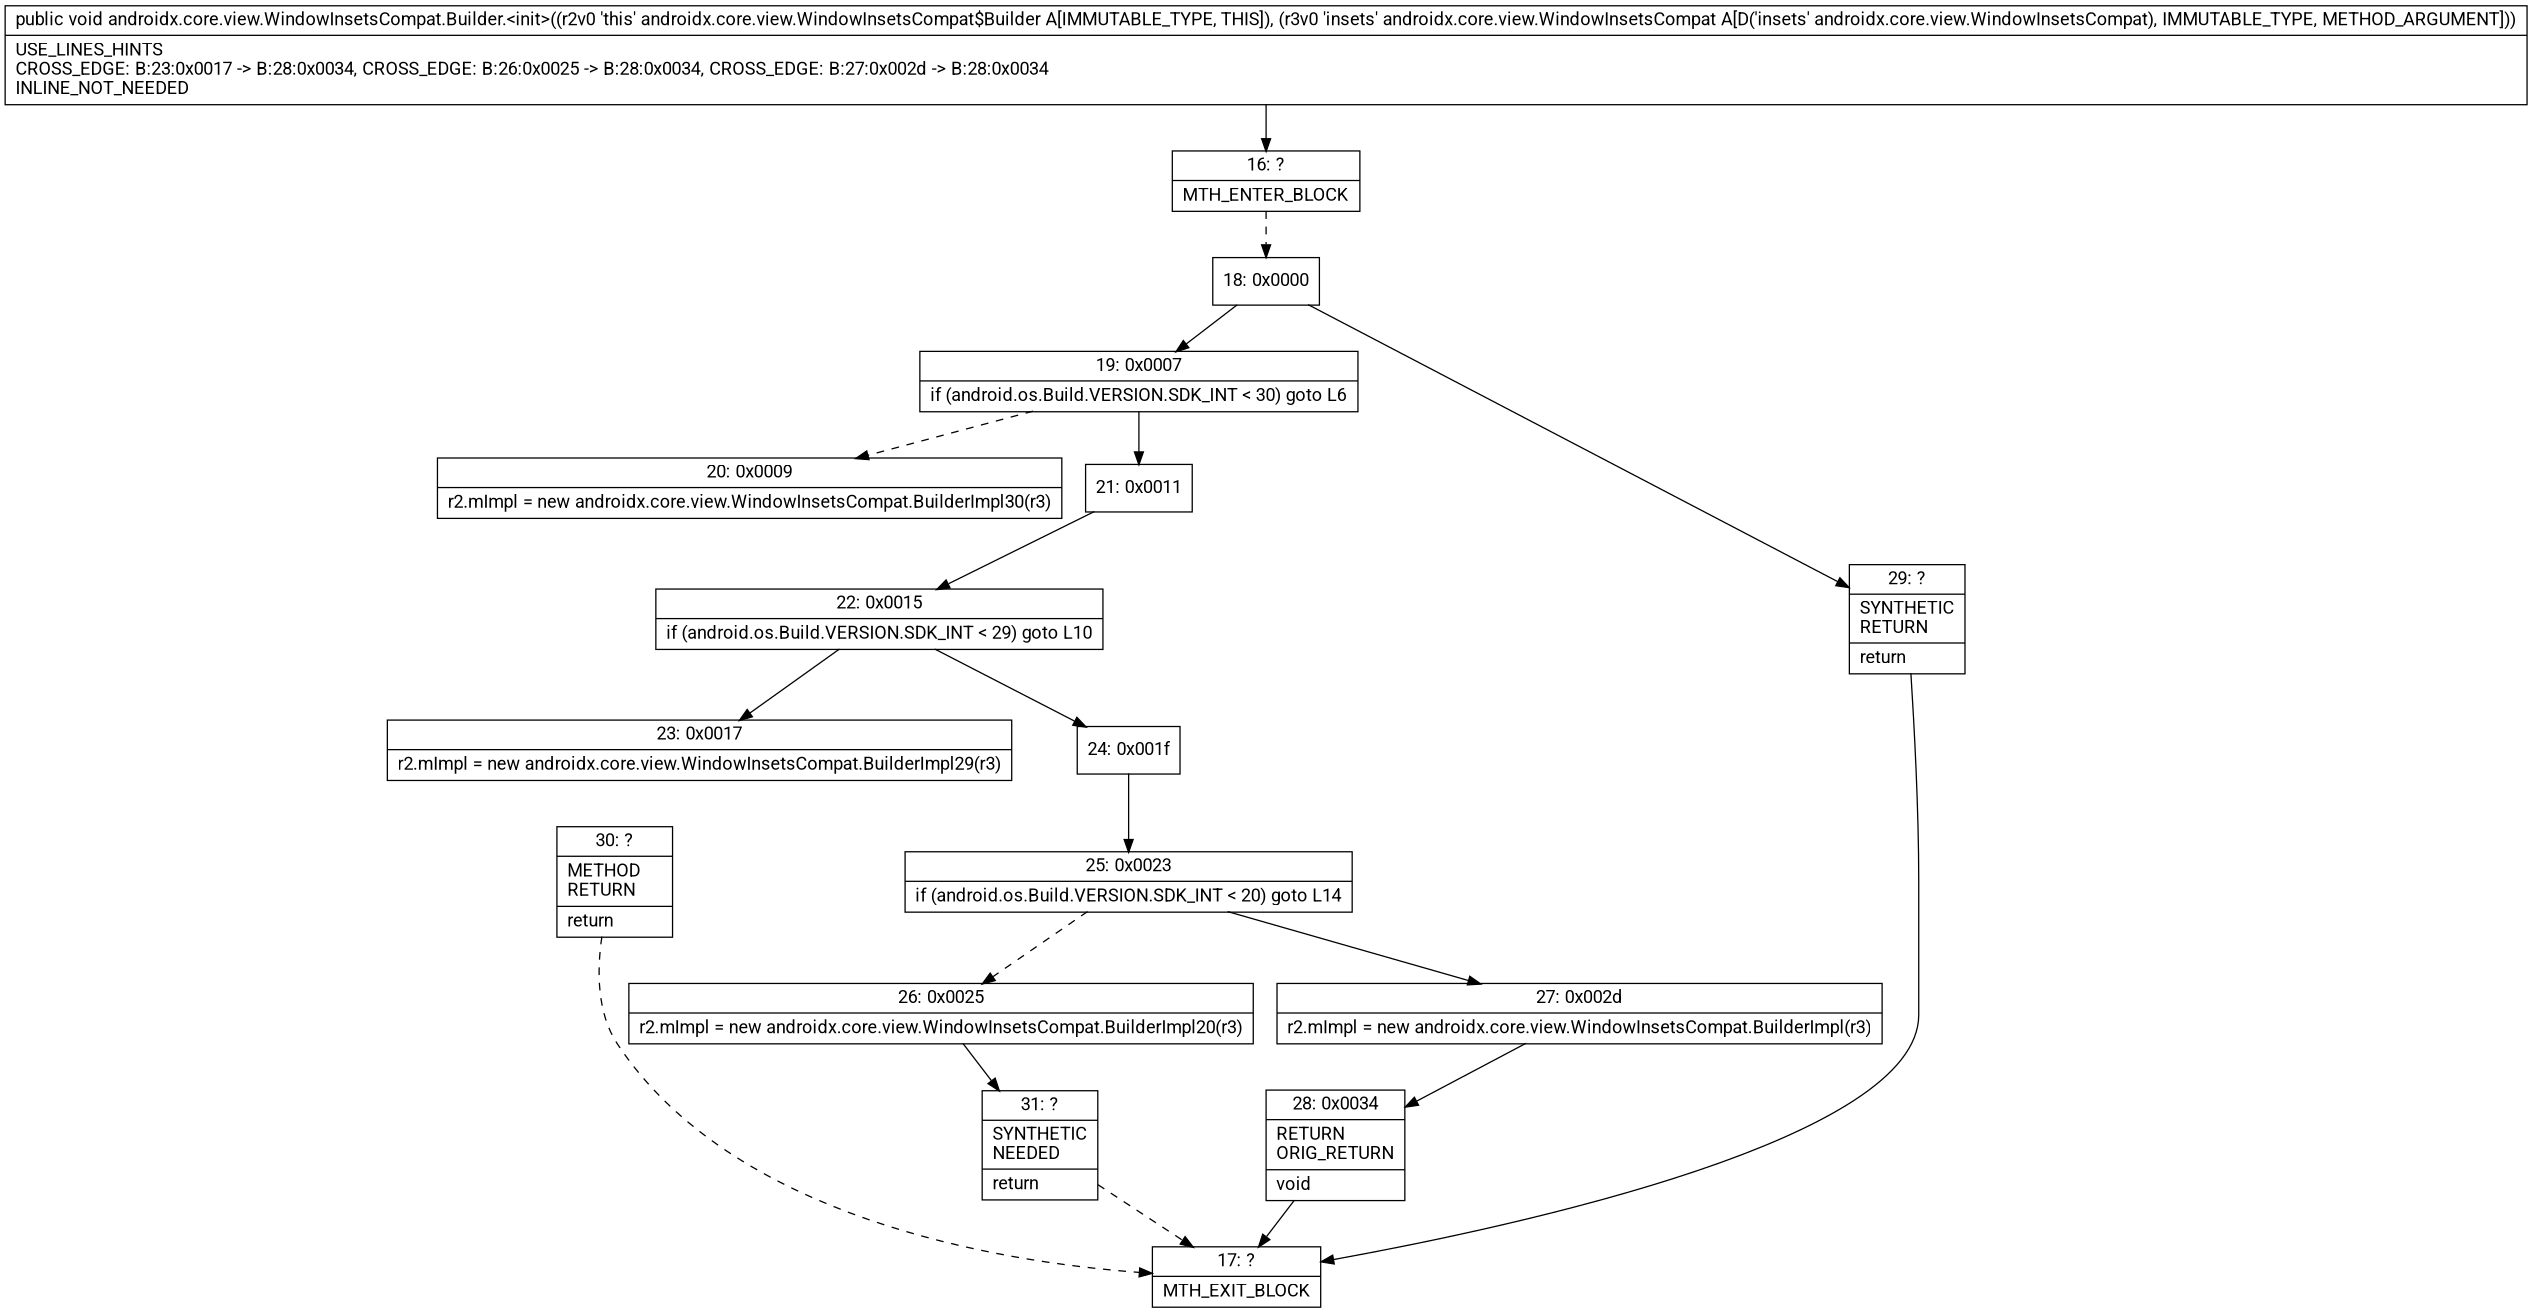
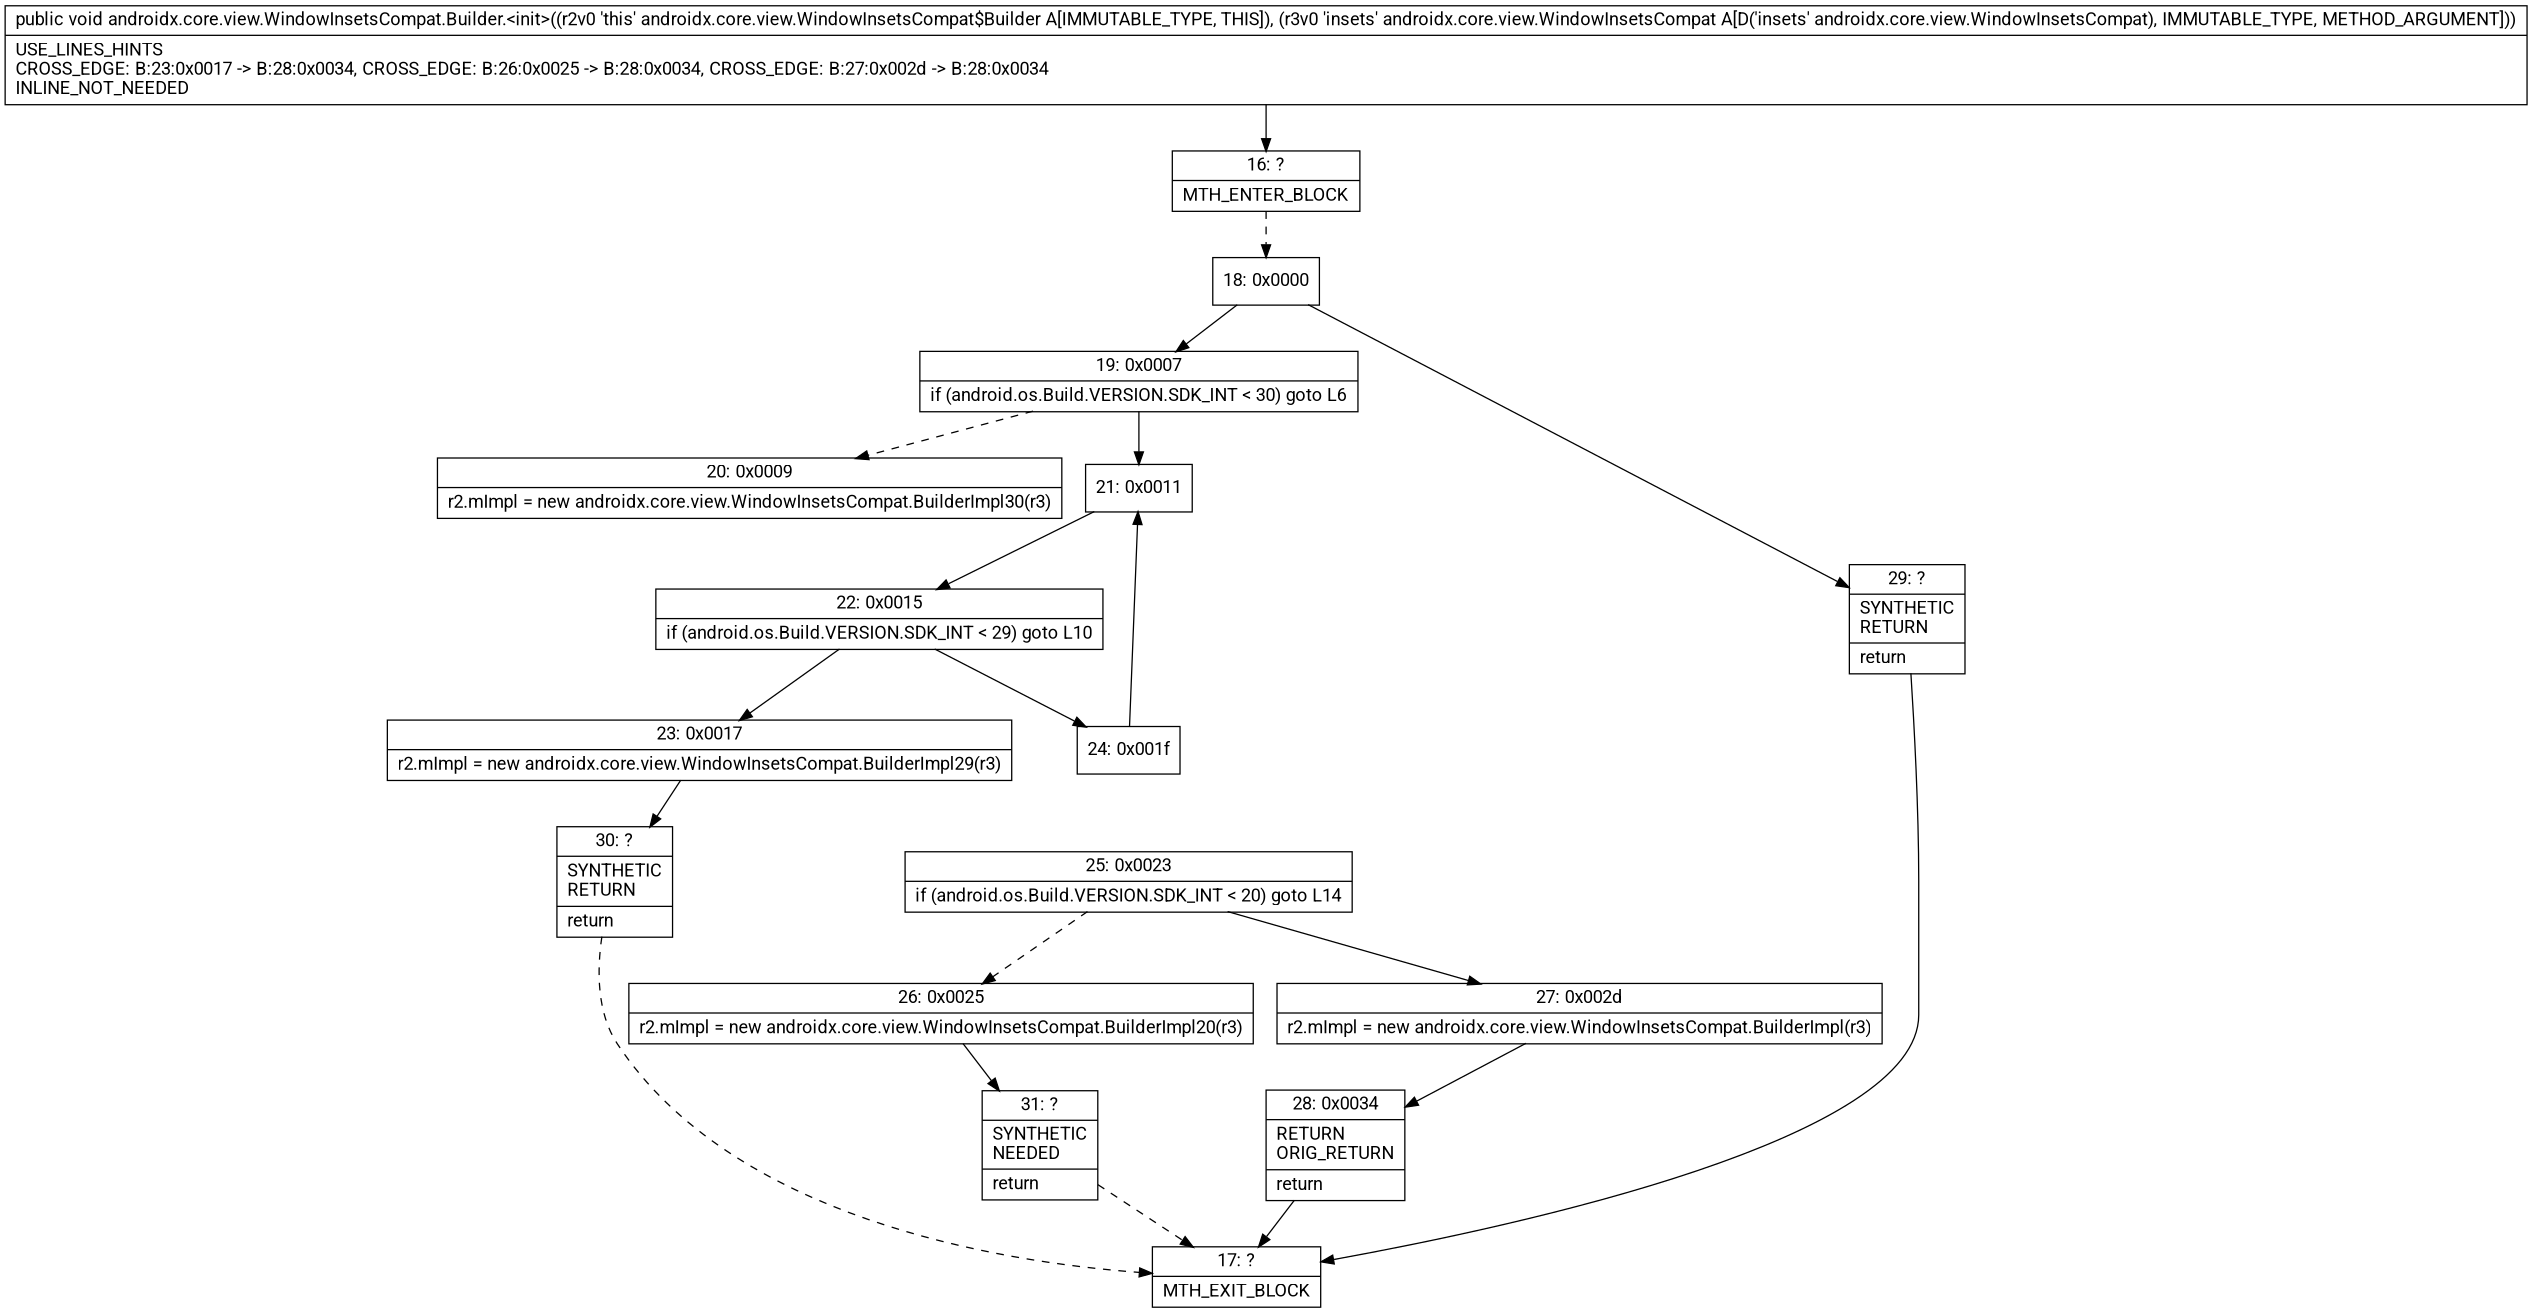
edge "23: 0x0017" -> "30: ?": added
edge "24: 0x001f" -> "25: 0x0023": now "24: 0x001f" -> "21: 0x0011"
node "30: ?": text "METHOD" -> "SYNTHETIC"
node "28: 0x0034": text "void" -> "return"
